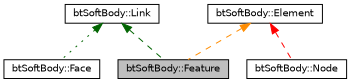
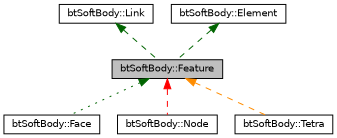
edge "btSoftBody::Feature" -> "btSoftBody::Element": color darkorange -> darkgreen
edge "btSoftBody::Face" -> "btSoftBody::Link": now "btSoftBody::Face" -> "btSoftBody::Feature"
edge "btSoftBody::Node" -> "btSoftBody::Element": now "btSoftBody::Node" -> "btSoftBody::Feature"
node "btSoftBody::Tetra": added
